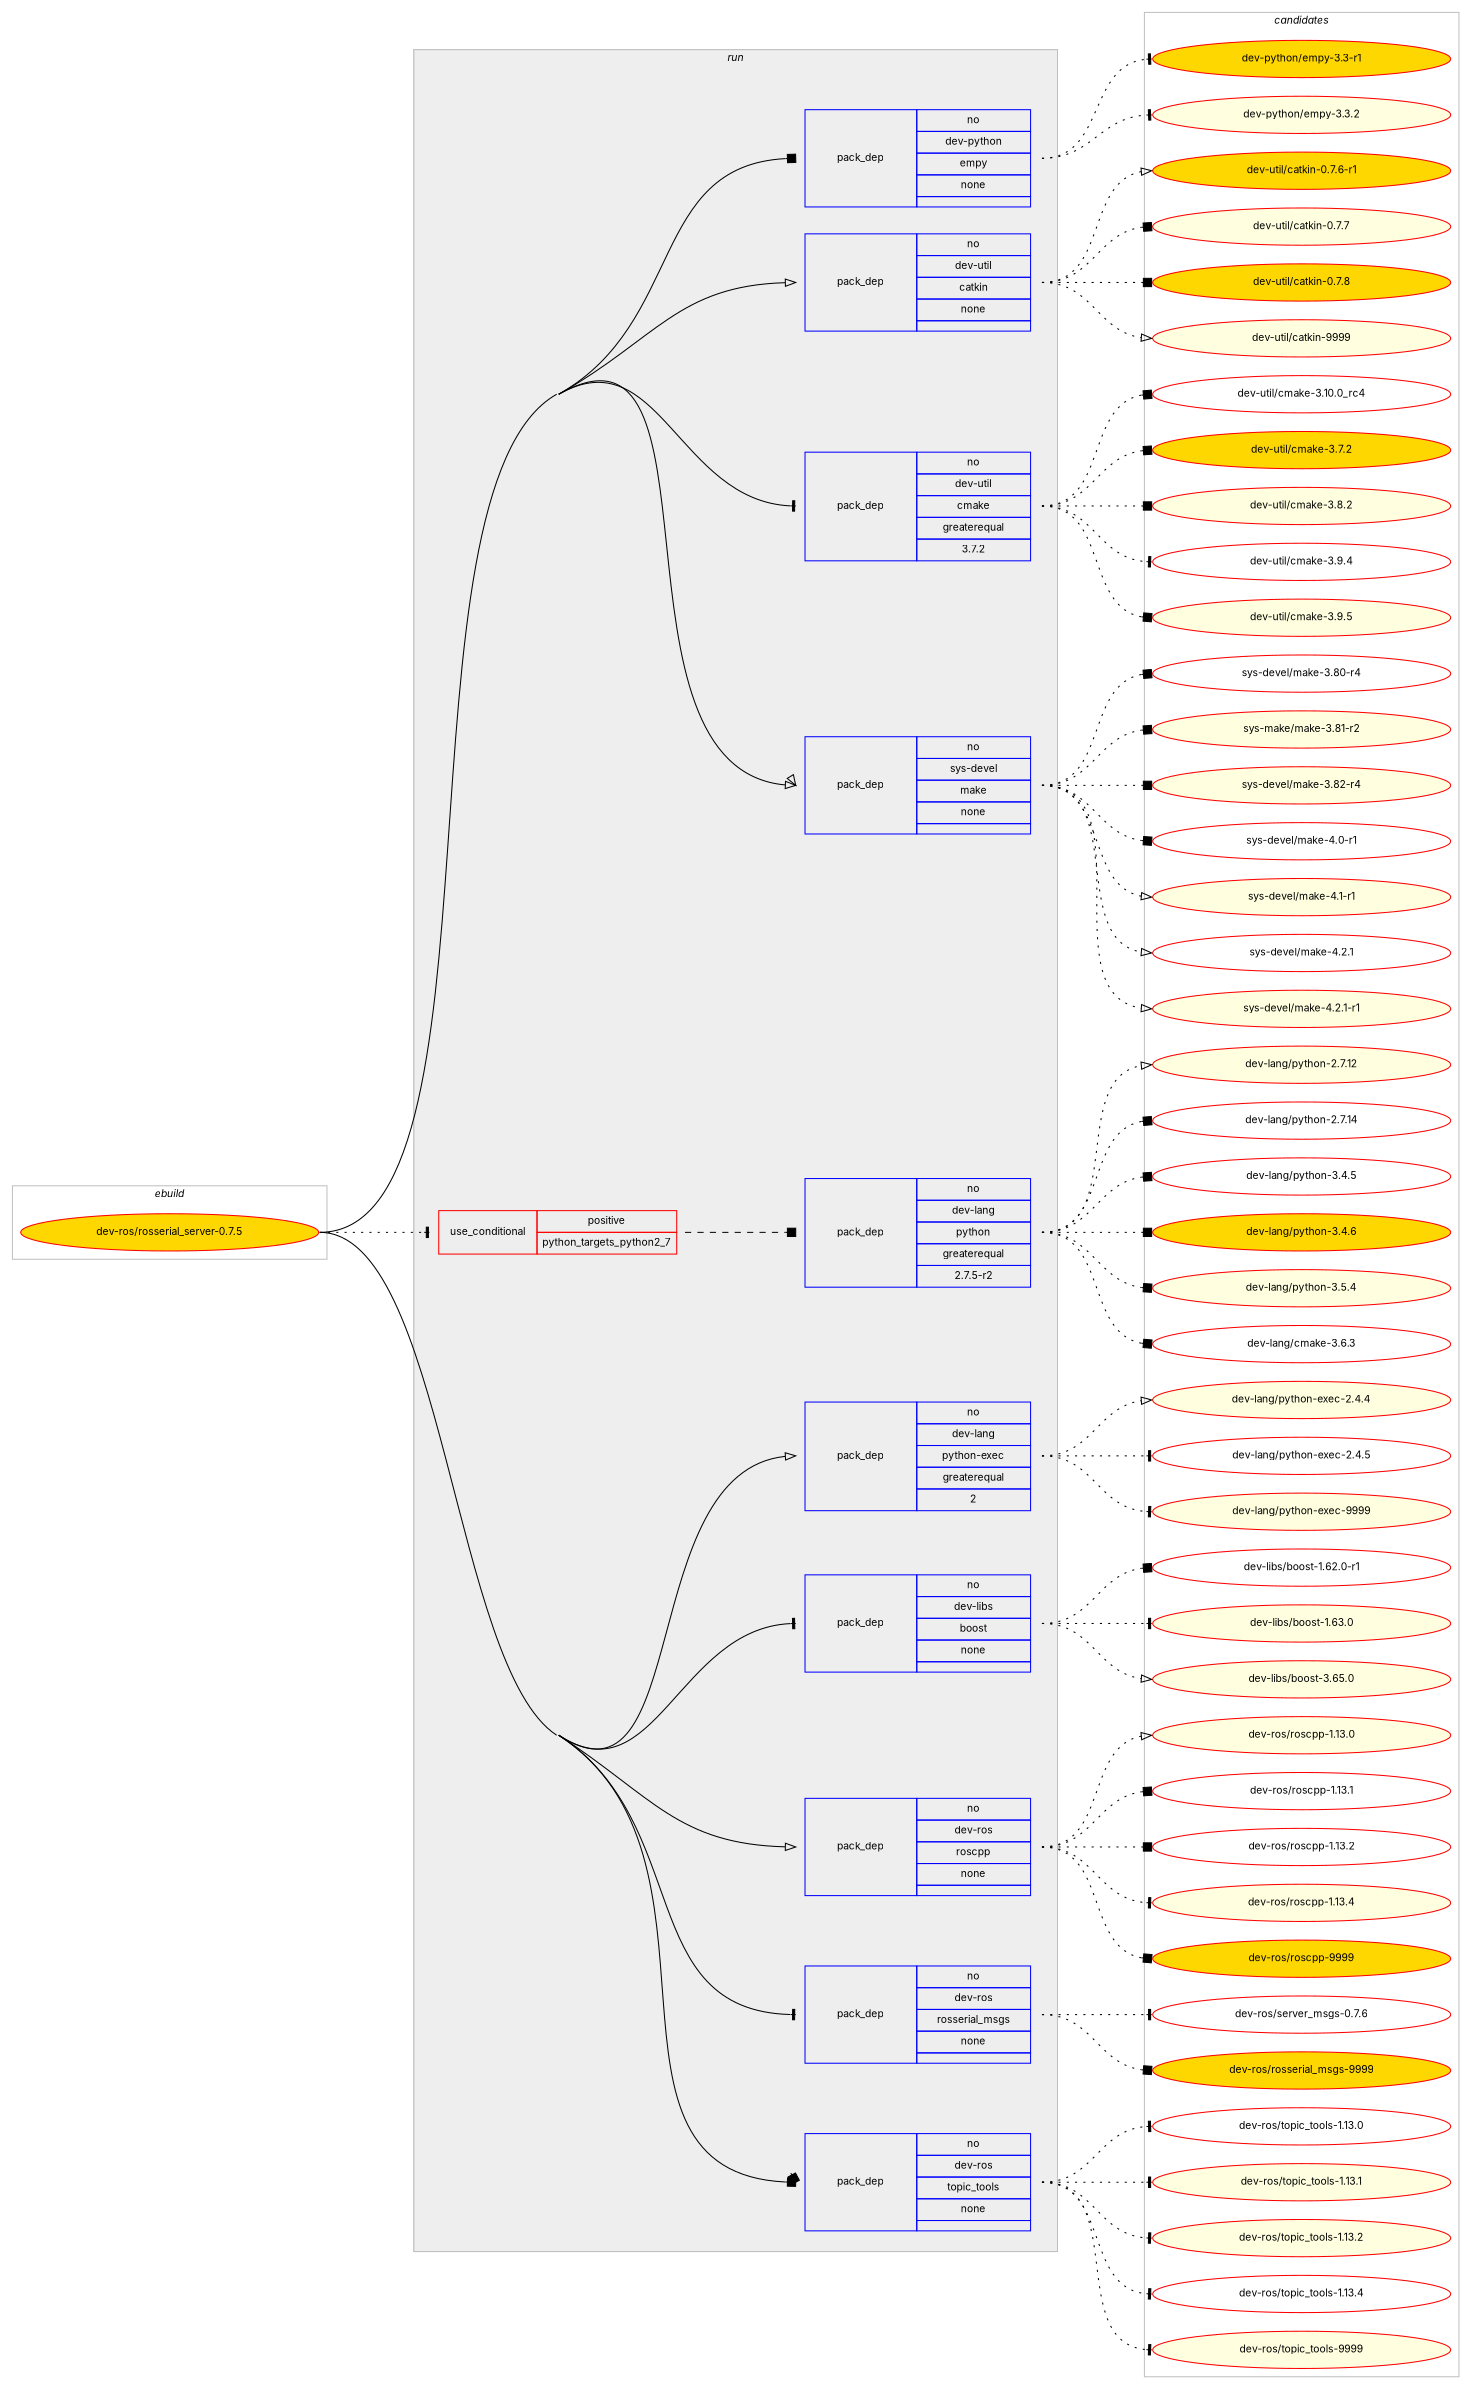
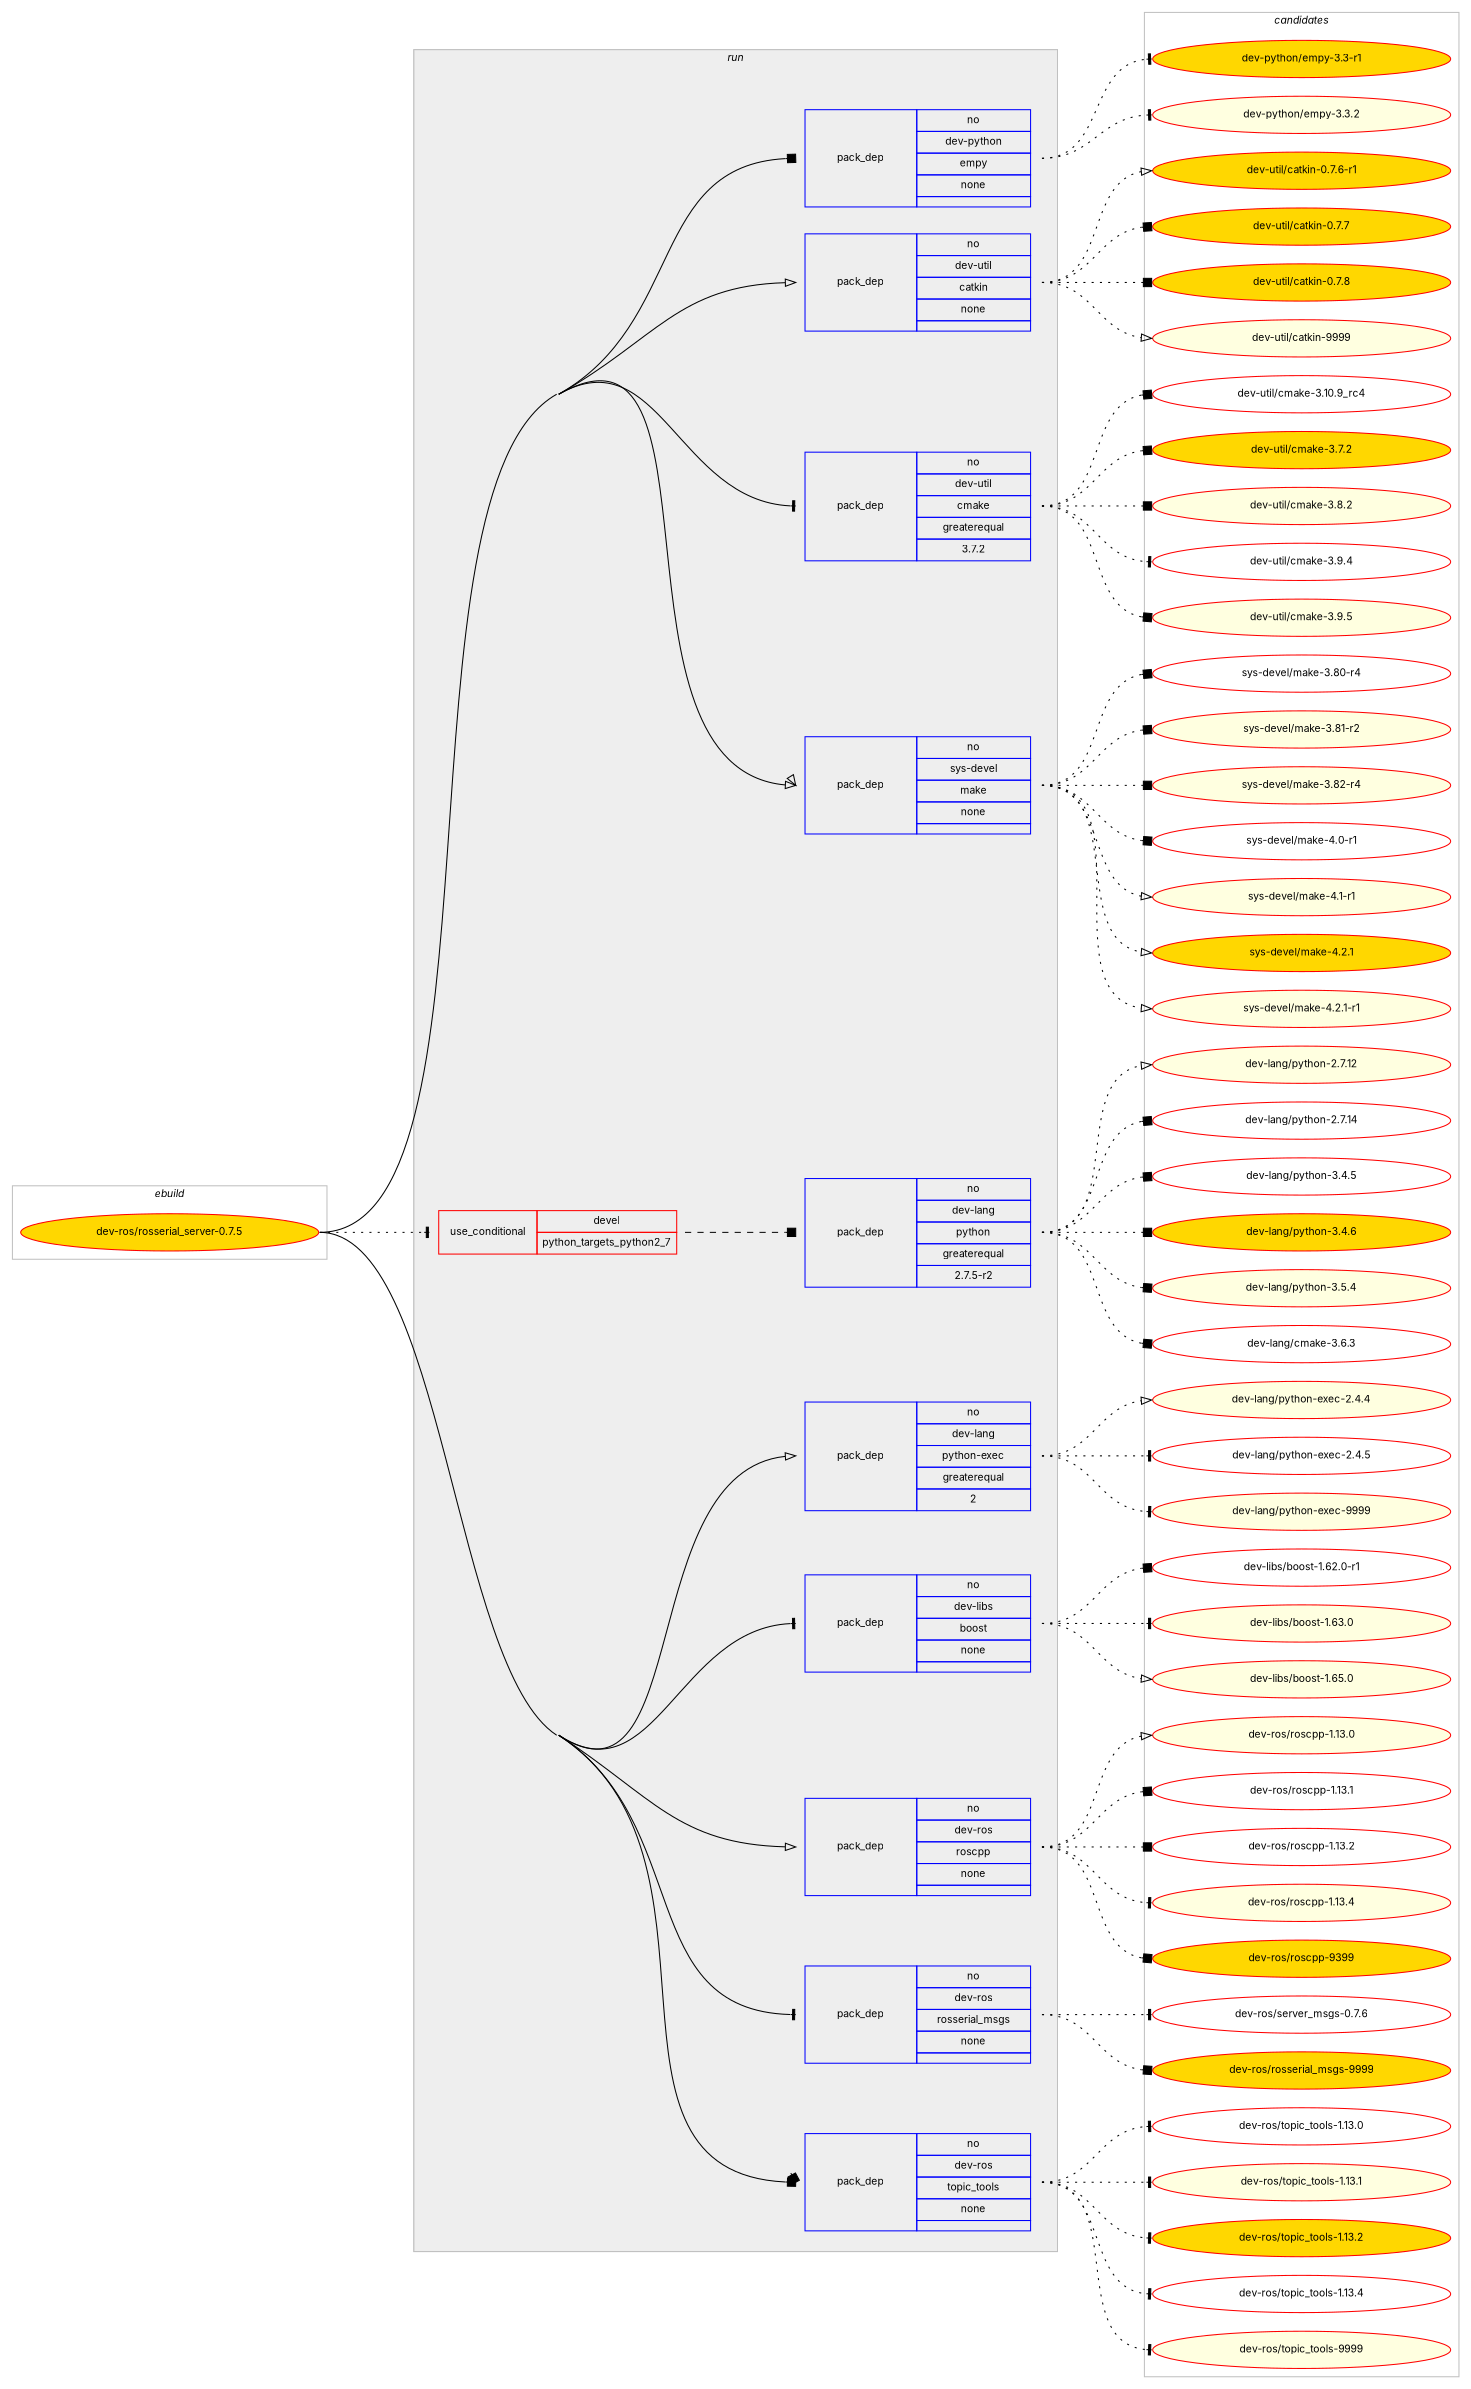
node "dev-util/catkin-0.7.7": fillcolor lightyellow -> gold
node "dev-util/cmake-3.10.0_rc4": label "dev-util/cmake-3.10.0_rc4" -> "dev-util/cmake-3.10.9_rc4"
node "sys-make/make-3.81-r2": label "sys-make/make-3.81-r2" -> "sys-devel/make-3.81-r2"
node "sys-devel/make-4.2.1": fillcolor white -> gold
node "use_conditional": text "positive" -> "devel"
node "dev-libs/boost-3.65.0": label "dev-libs/boost-3.65.0" -> "dev-libs/boost-1.65.0"
node "dev-ros/roscpp-9999": label "dev-ros/roscpp-9999" -> "dev-ros/roscpp-9399"
node "dev-ros/topic_tools-1.13.2": fillcolor lightyellow -> gold
